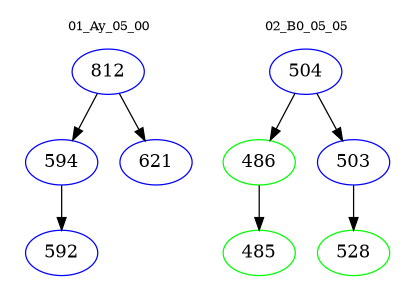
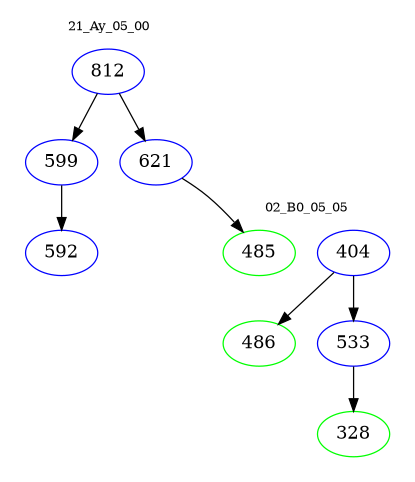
cluster "01_Ay_05_00": label "01_Ay_05_00" -> "21_Ay_05_00"
node "504": label "504" -> "404"
node "594": label "594" -> "599"
node "503": label "503" -> "533"
edge "486" -> "485": now "621" -> "485"
node "528": label "528" -> "328"
